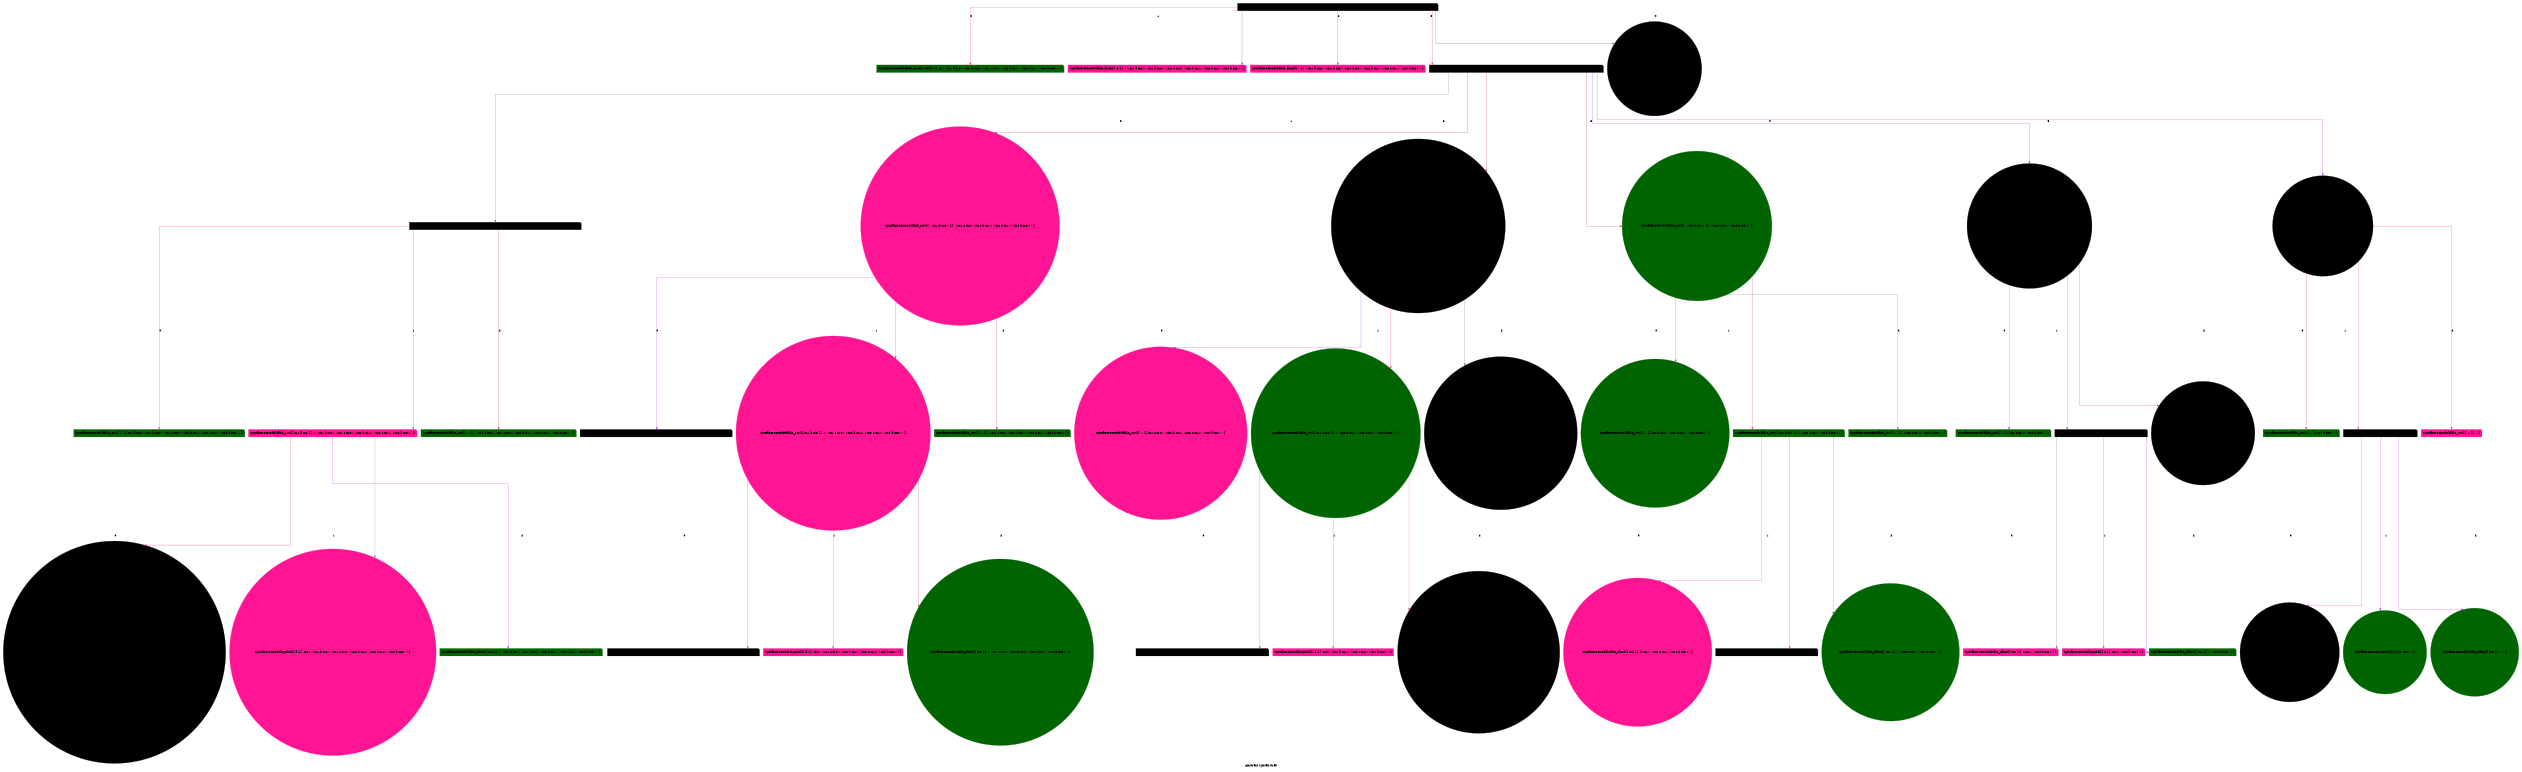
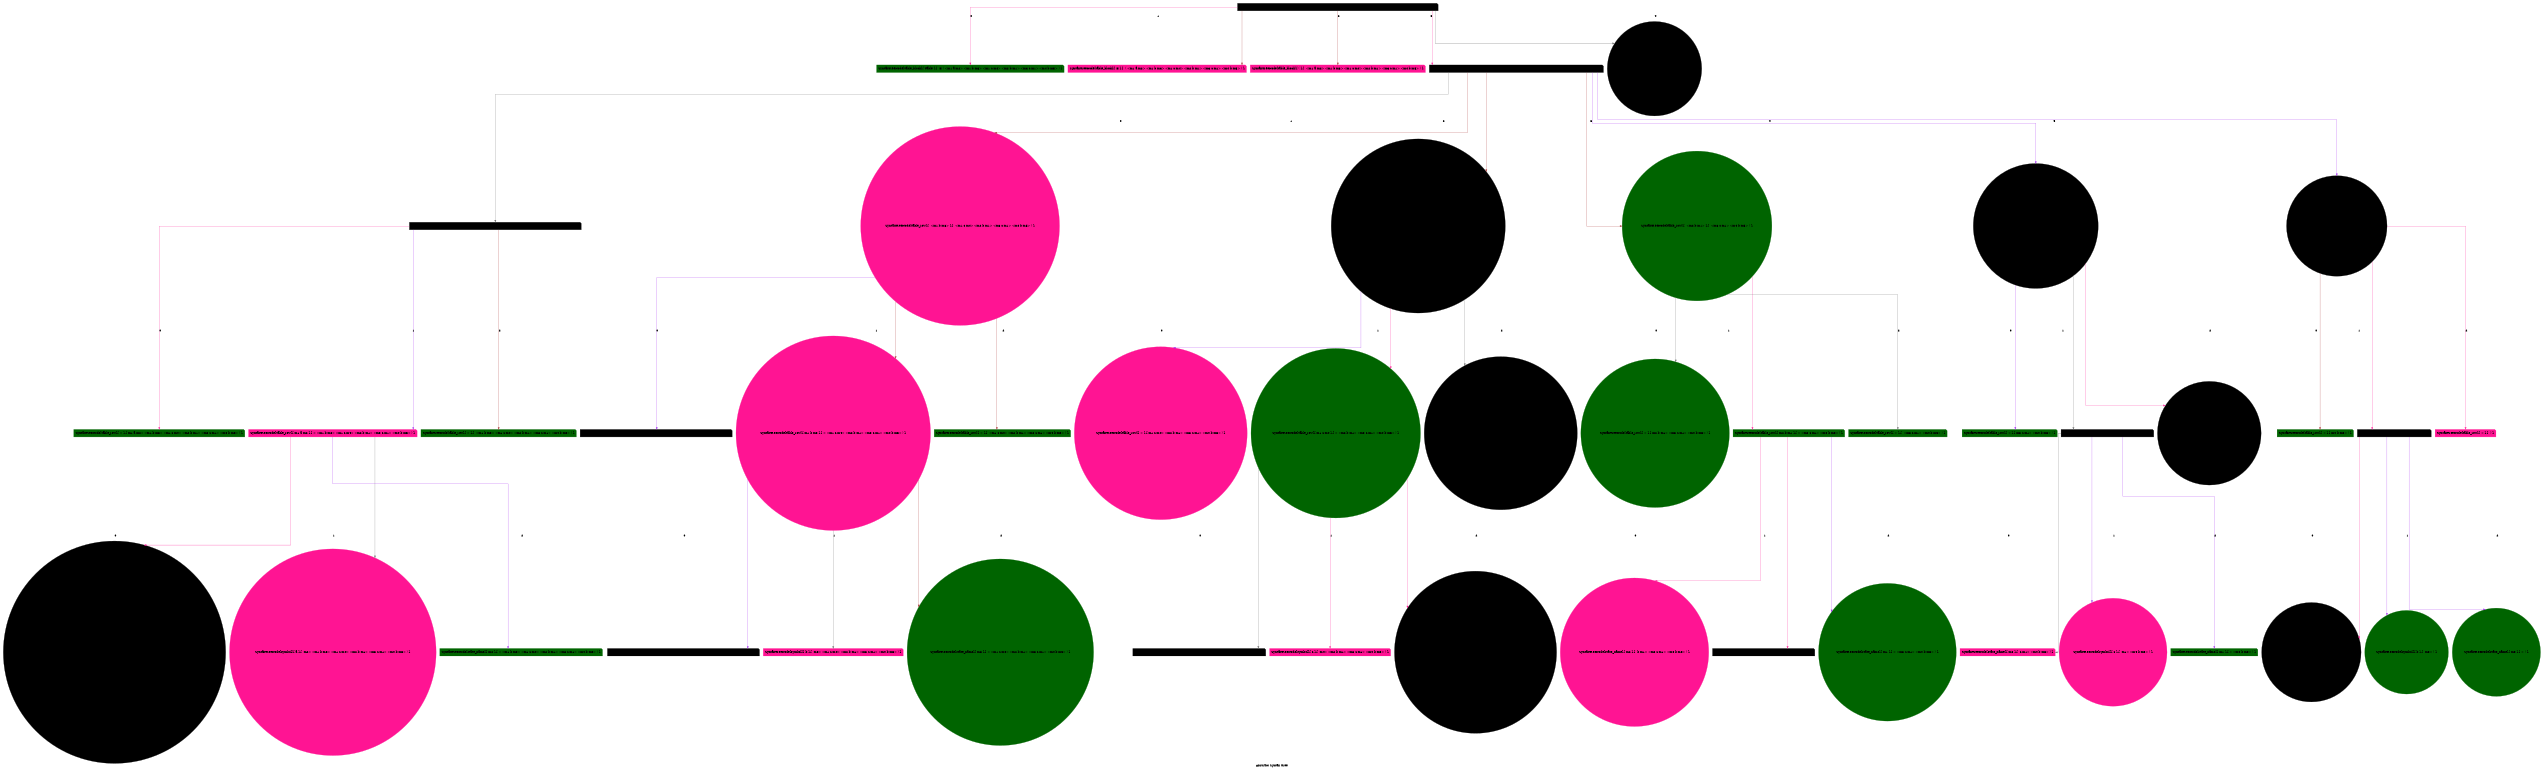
node "SyntaxTreeNode[symbol]{ c }{  m1> <m4 b m5> ) }": shape note -> circle
